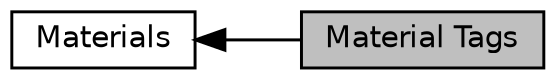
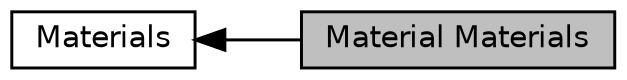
node "Material Tags": label "Material Tags" -> "Material Materials"
